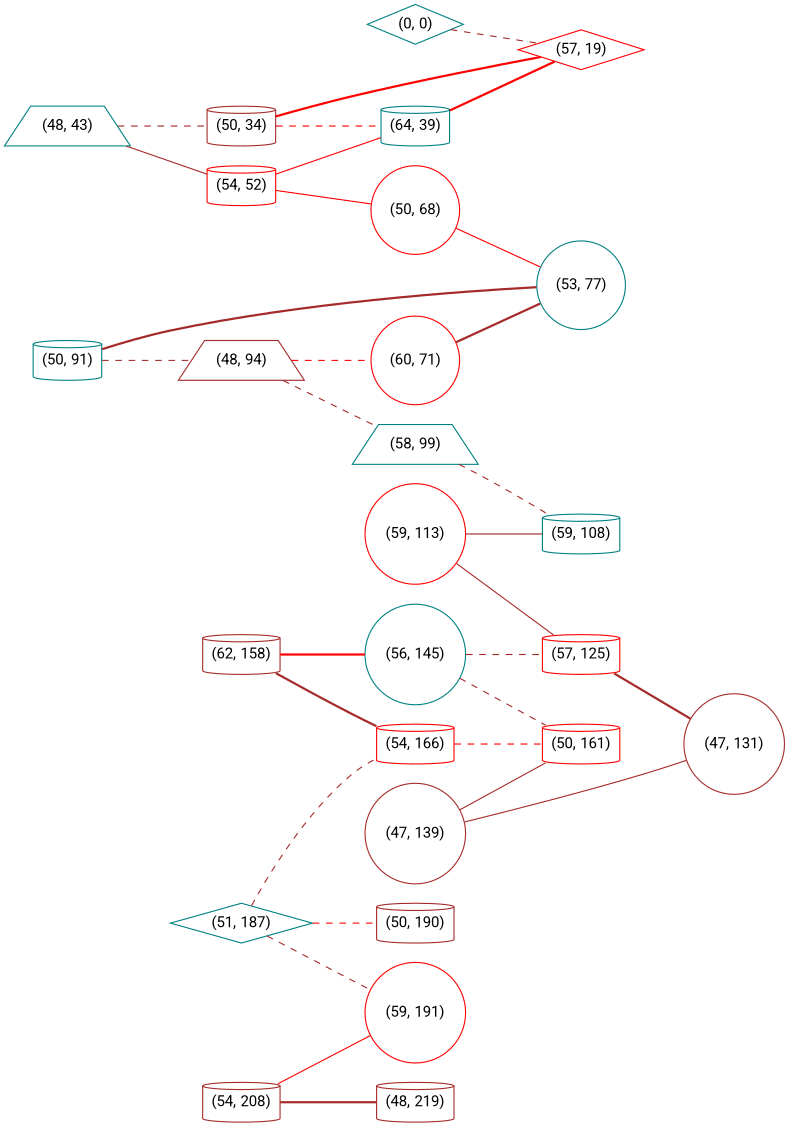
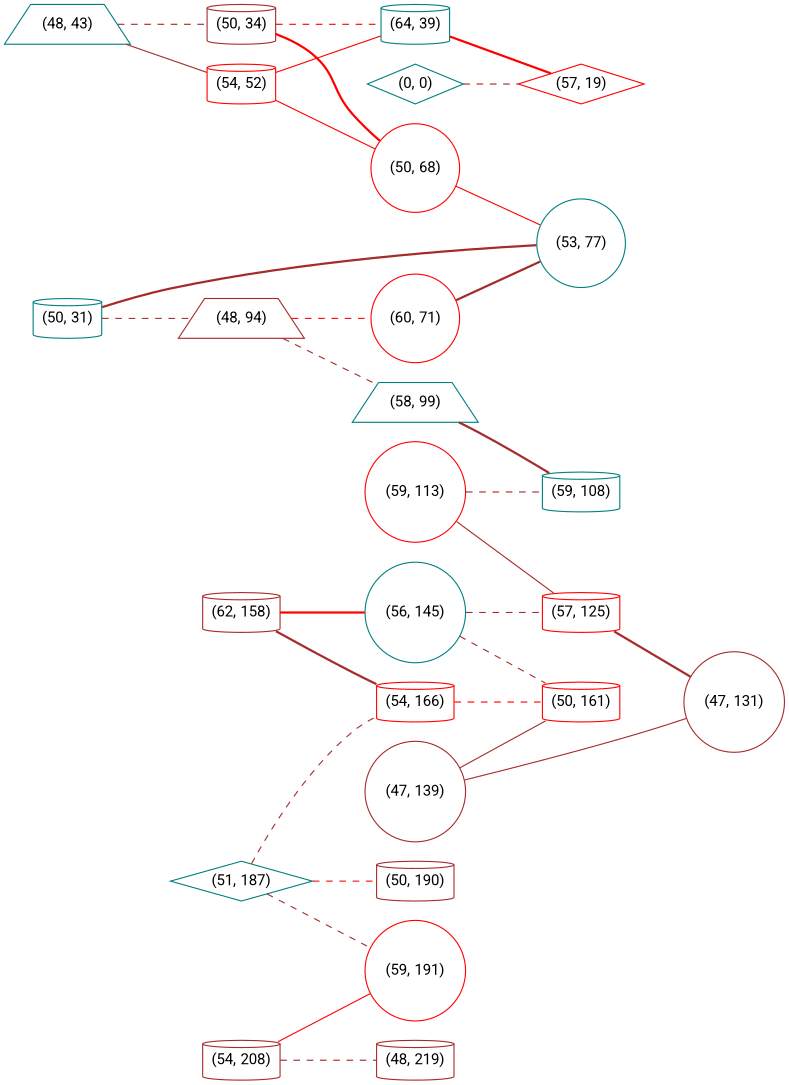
edge "(57, 19)" -- "(50, 34)": now "(50, 68)" -- "(50, 34)"
node "(50, 91)": label "(50, 91)" -> "(50, 31)"
edge "(58, 99)" -- "(59, 108)": style dashed -> bold
edge "(59, 113)" -- "(59, 108)": style solid -> dashed
edge "(54, 208)" -- "(48, 219)": style bold -> dashed
